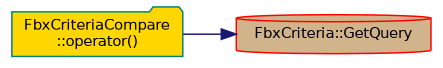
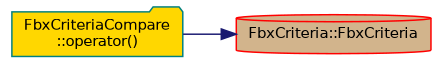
node "FbxCriteria::GetQuery": label "FbxCriteria::GetQuery" -> "FbxCriteria::FbxCriteria"
